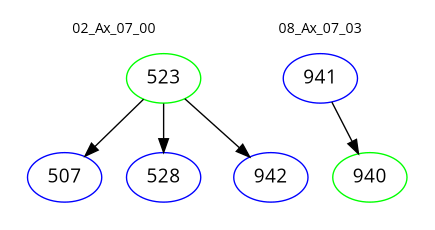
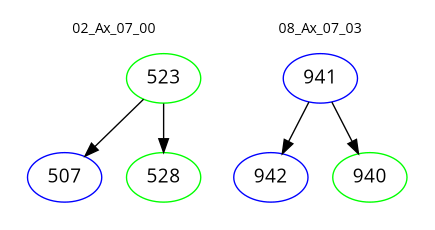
edge "523" -> "942": now "941" -> "942"
node "528": color blue -> green
